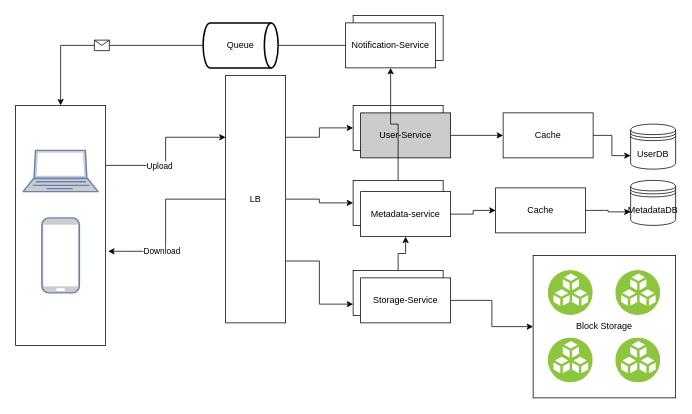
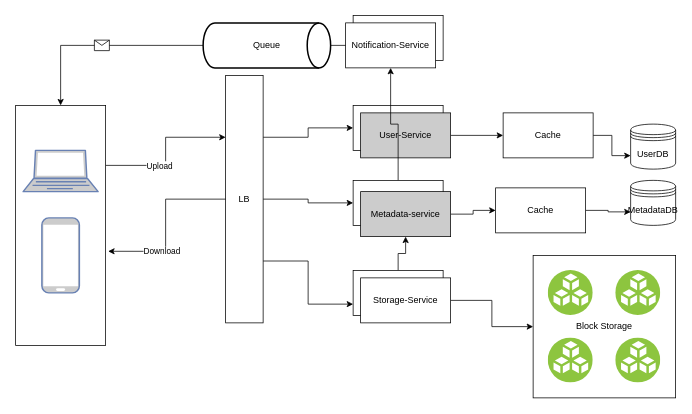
node "Queue": size 75x45 -> 128x45
node "LB": size 60x248 -> 38x248
node "Metadata-service": fillcolor #ffffff -> #cccccc
